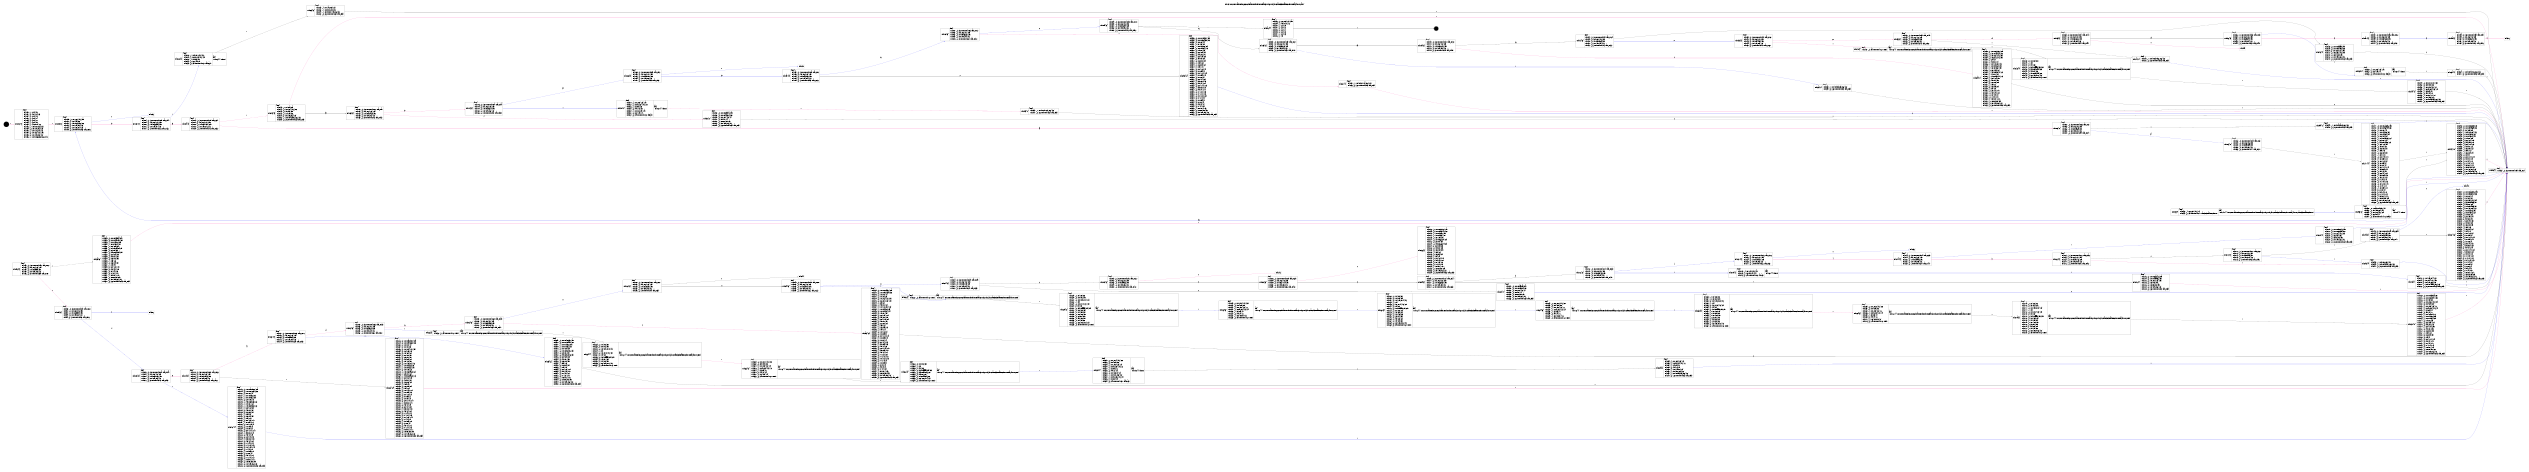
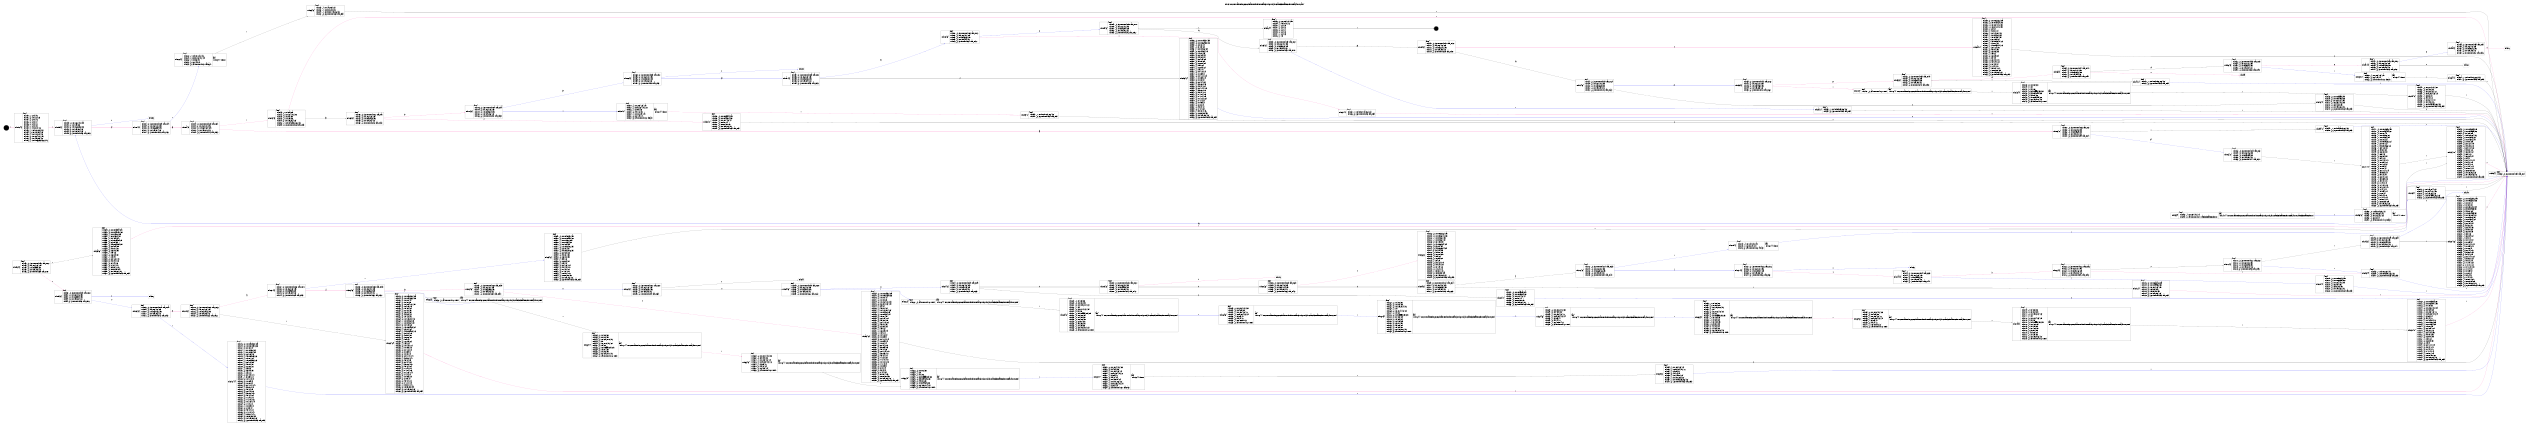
node "0x402b82": added
